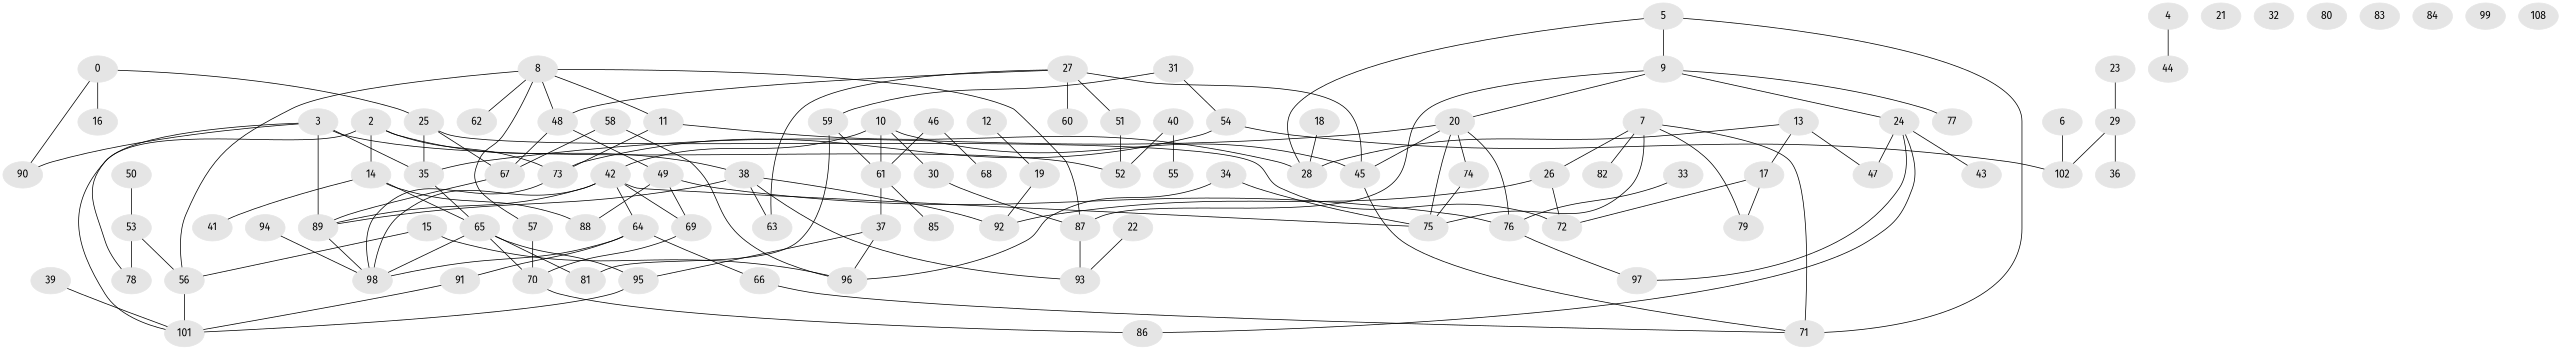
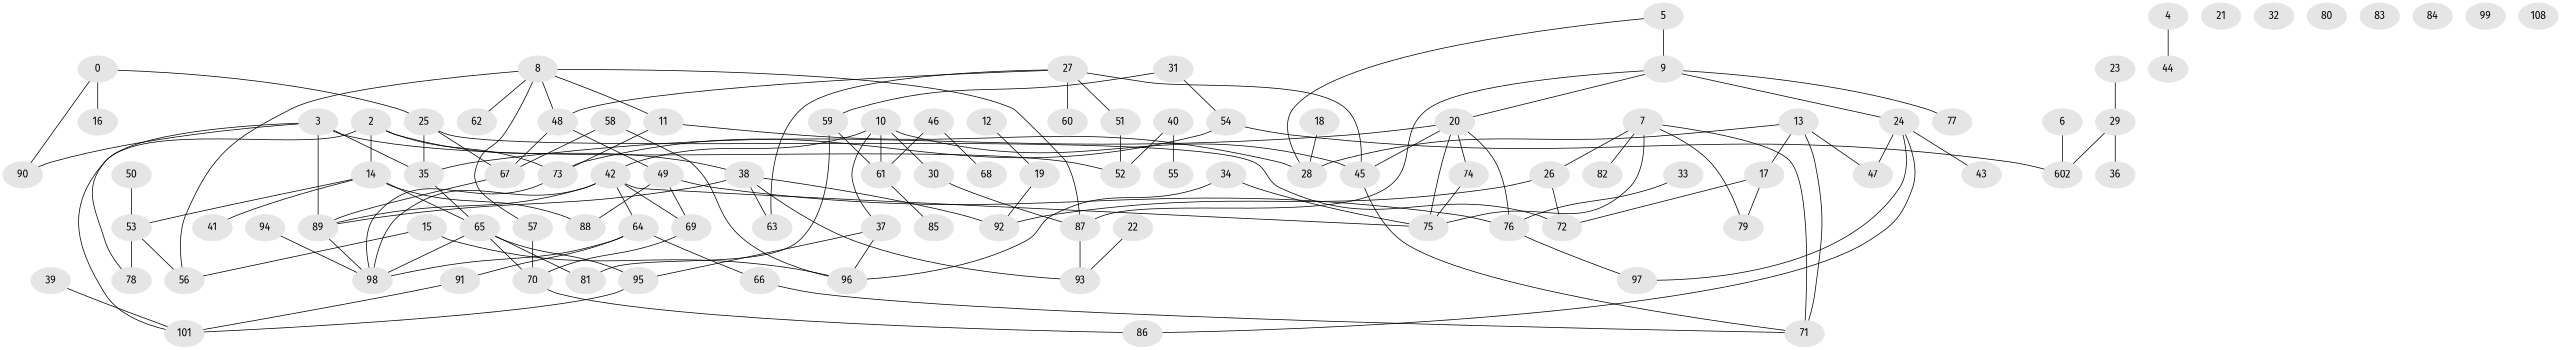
edge "5" -- "71": now "13" -- "71"
node "102": label "102" -> "602"
edge "14" -- "53": added
edge "61" -- "37": now "10" -- "37"
edge "56" -- "101": removed
